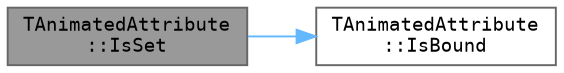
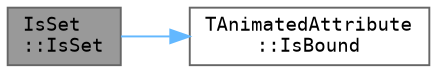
node "TAnimatedAttribute ::IsSet": label "TAnimatedAttribute ::IsSet" -> "IsSet ::IsSet"
